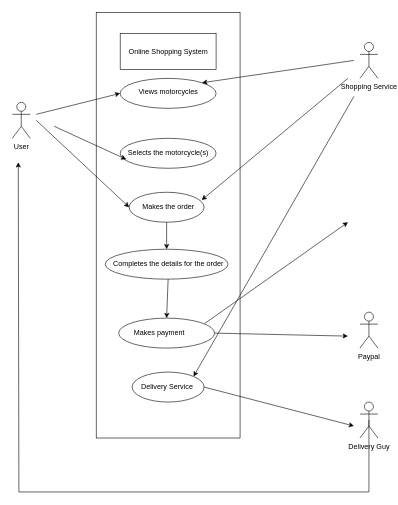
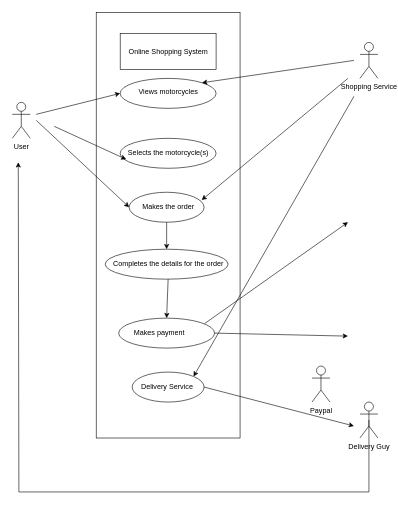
node "Paypal": moved (369, 330) -> (321, 384)
